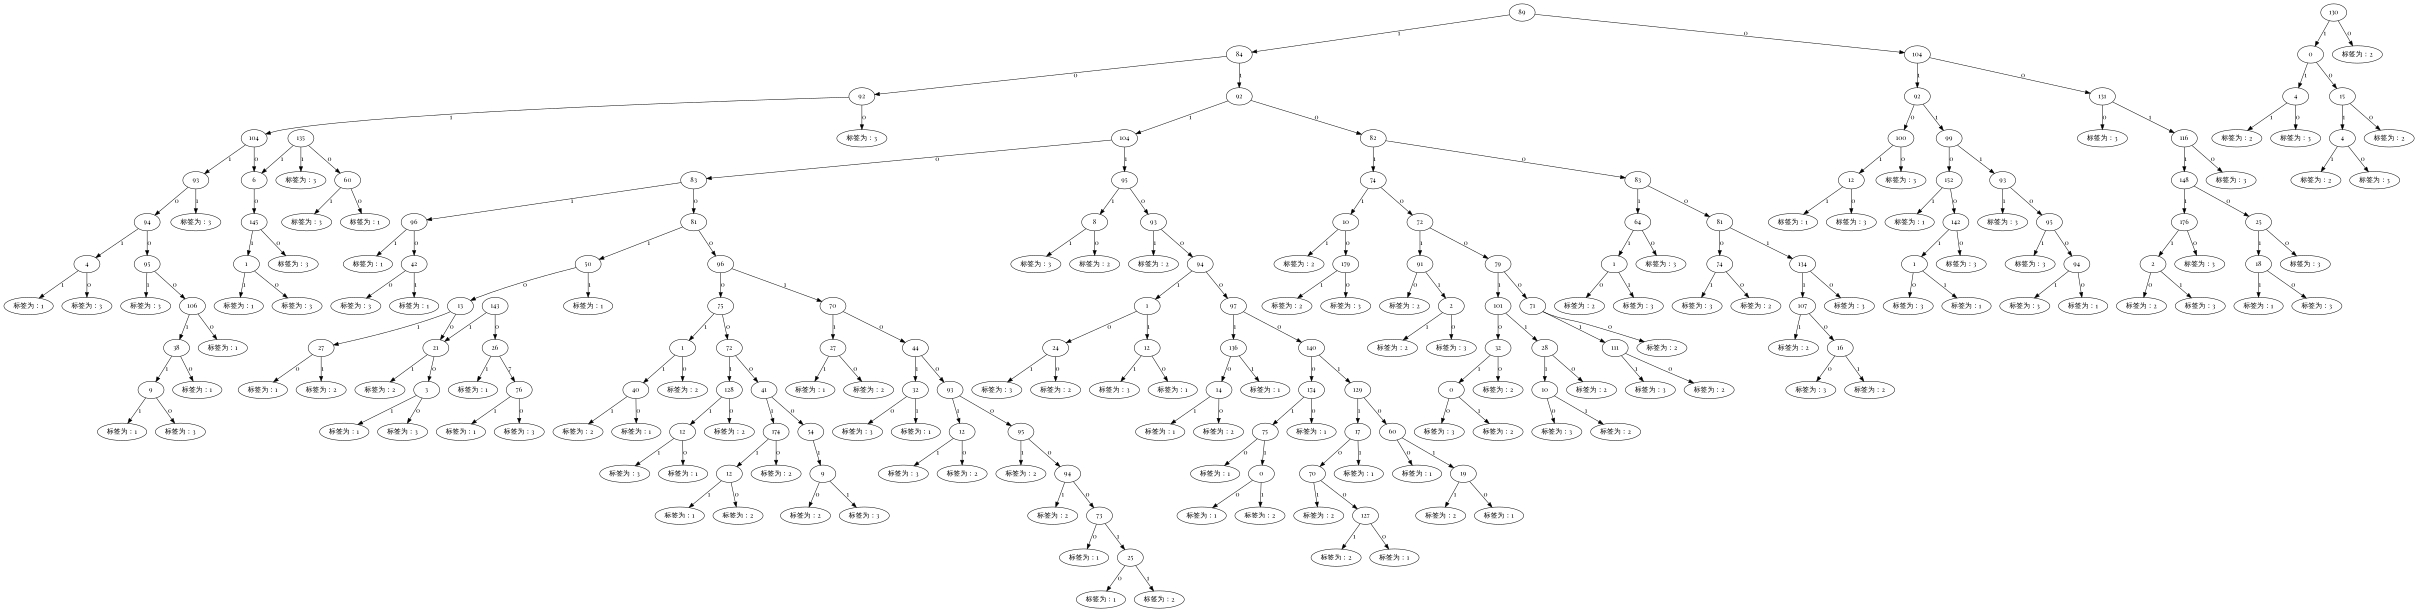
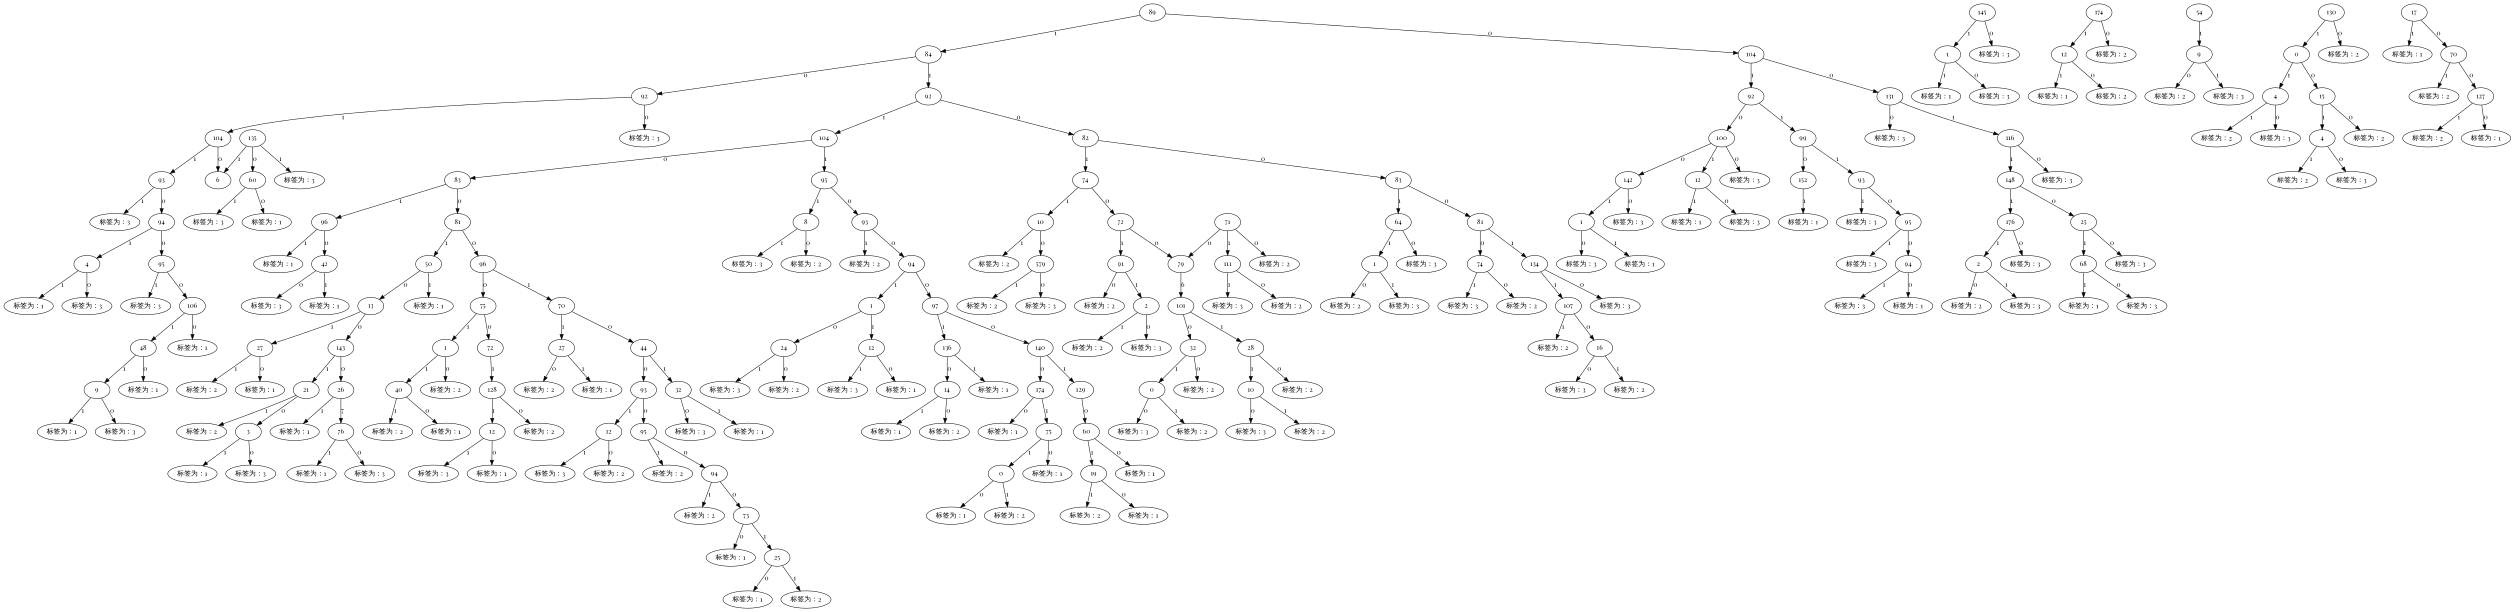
edge "6" -> "145": removed, label "0"
edge "152" -> "142": now "100" -> "142"
node "179": label "179" -> "579"
node "18": label "18" -> "68"
edge "79" -> "71": reversed
edge "79" -> "101": label "1" -> "6"
edge "13" -> "21": now "13" -> "143"
node "38": label "38" -> "48"
node "41": removed
edge "129" -> "17": removed, label "1"
